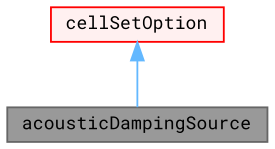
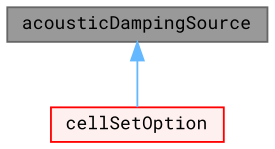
edge "acousticDampingSource" -> "cellSetOption": reversed
